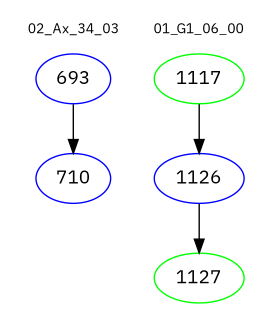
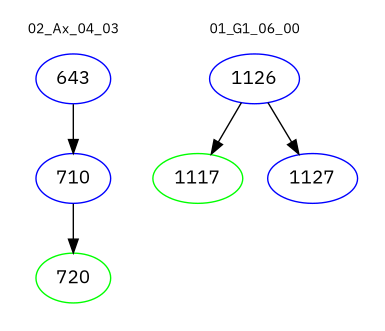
cluster "02_Ax_34_03": label "02_Ax_34_03" -> "02_Ax_04_03"
node "693": label "693" -> "643"
edge "1117" -> "1126": reversed
node "720": added
node "1127": color green -> blue
